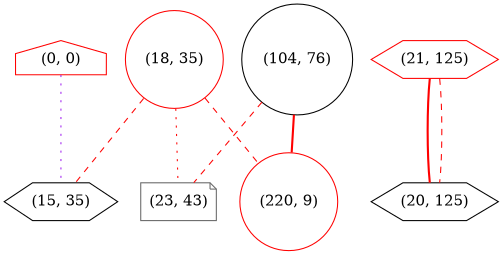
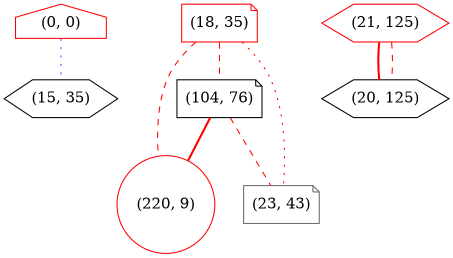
node "(18, 35)": shape circle -> note
node "(104, 76)": shape circle -> note
edge "(18, 35)" -- "(15, 35)": now "(18, 35)" -- "(104, 76)"
